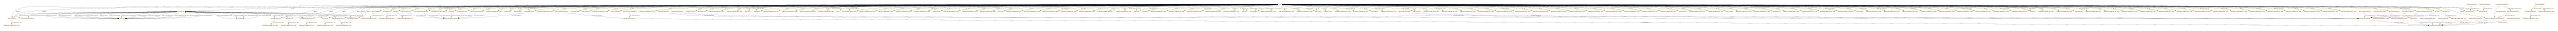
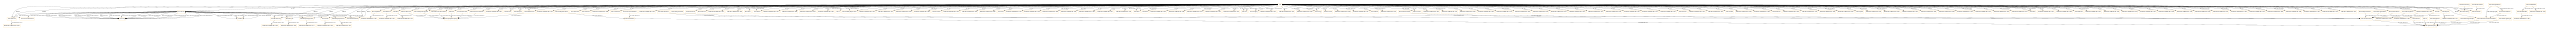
node "base:hasAverageBodyLength": label "base:hasAverageBodyLength" -> "base:nil"
